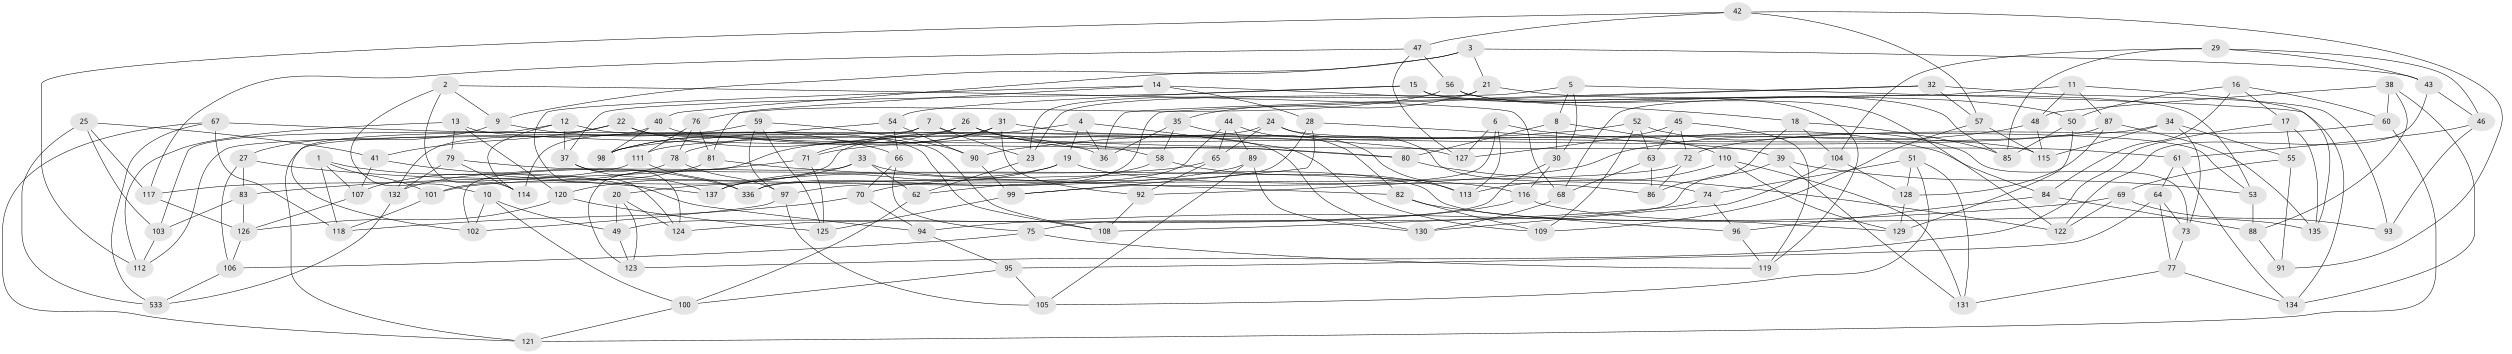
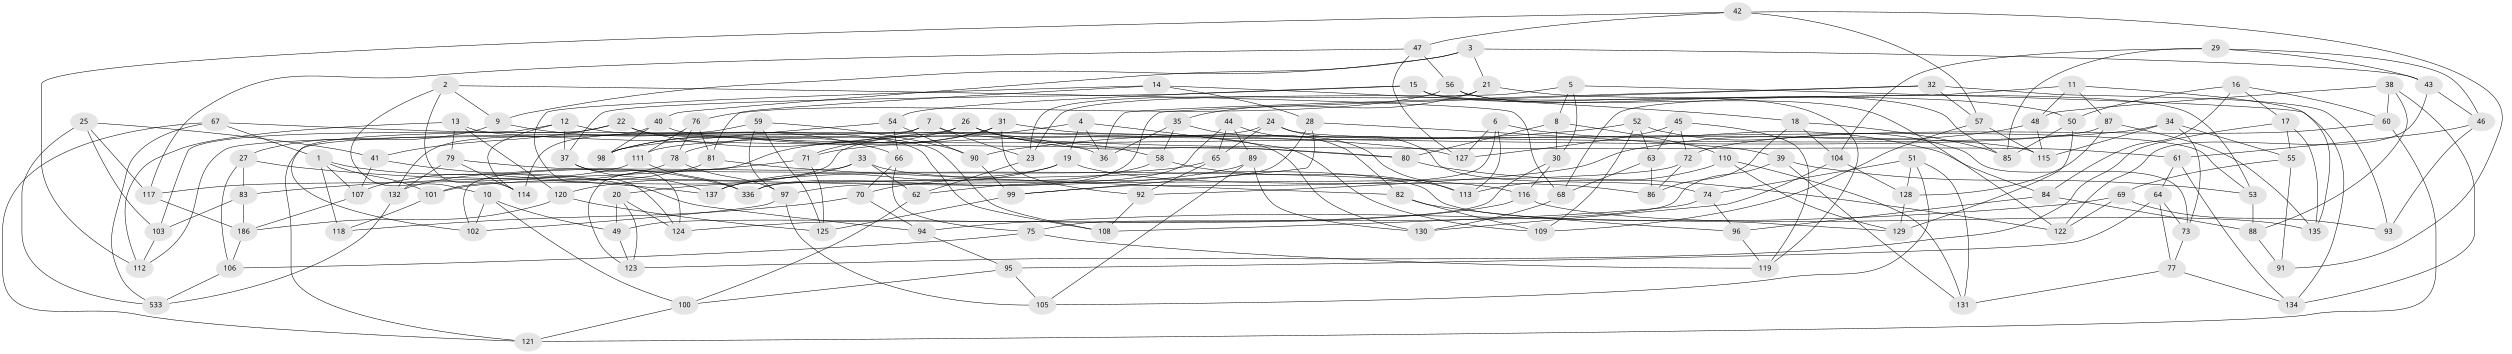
edge "67" -- "118": now "67" -- "1"
node "126": label "126" -> "186"
